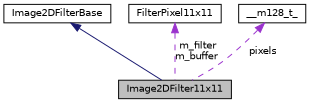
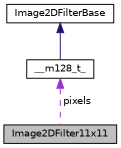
node "FilterPixel11x11": removed
edge "Image2DFilter11x11" -> "Image2DFilterBase": now "__m128_t_" -> "Image2DFilterBase"
